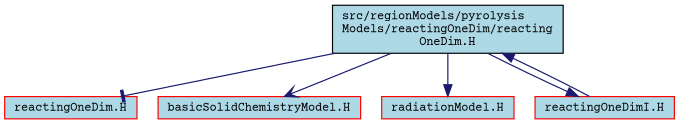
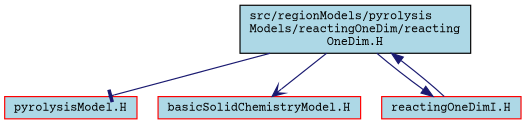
node "reactingOneDim.H": label "reactingOneDim.H" -> "pyrolysisModel.H"
node "radiationModel.H": removed
